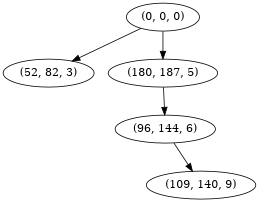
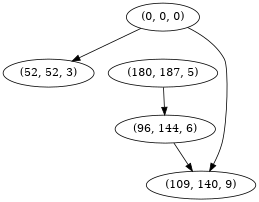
edge "(0, 0, 0)" -> "(180, 187, 5)": now "(0, 0, 0)" -> "(109, 140, 9)"
node "(52, 82, 3)": label "(52, 82, 3)" -> "(52, 52, 3)"
